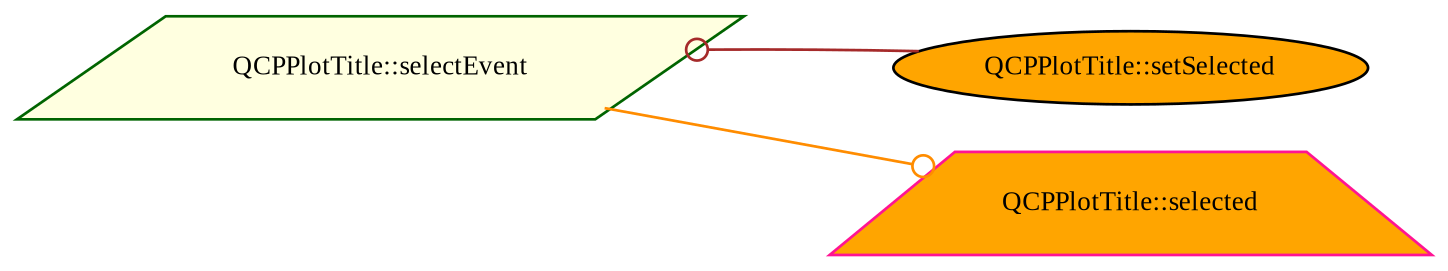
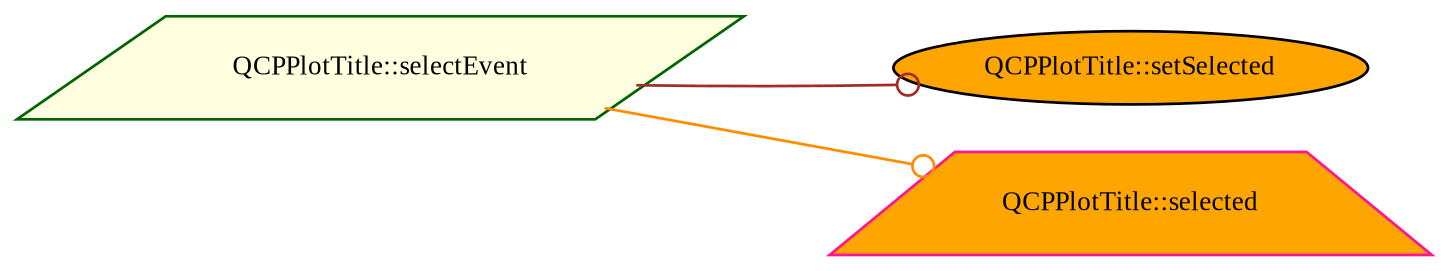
edge "QCPPlotTitle::setSelected" -> "QCPPlotTitle::selectEvent": reversed
